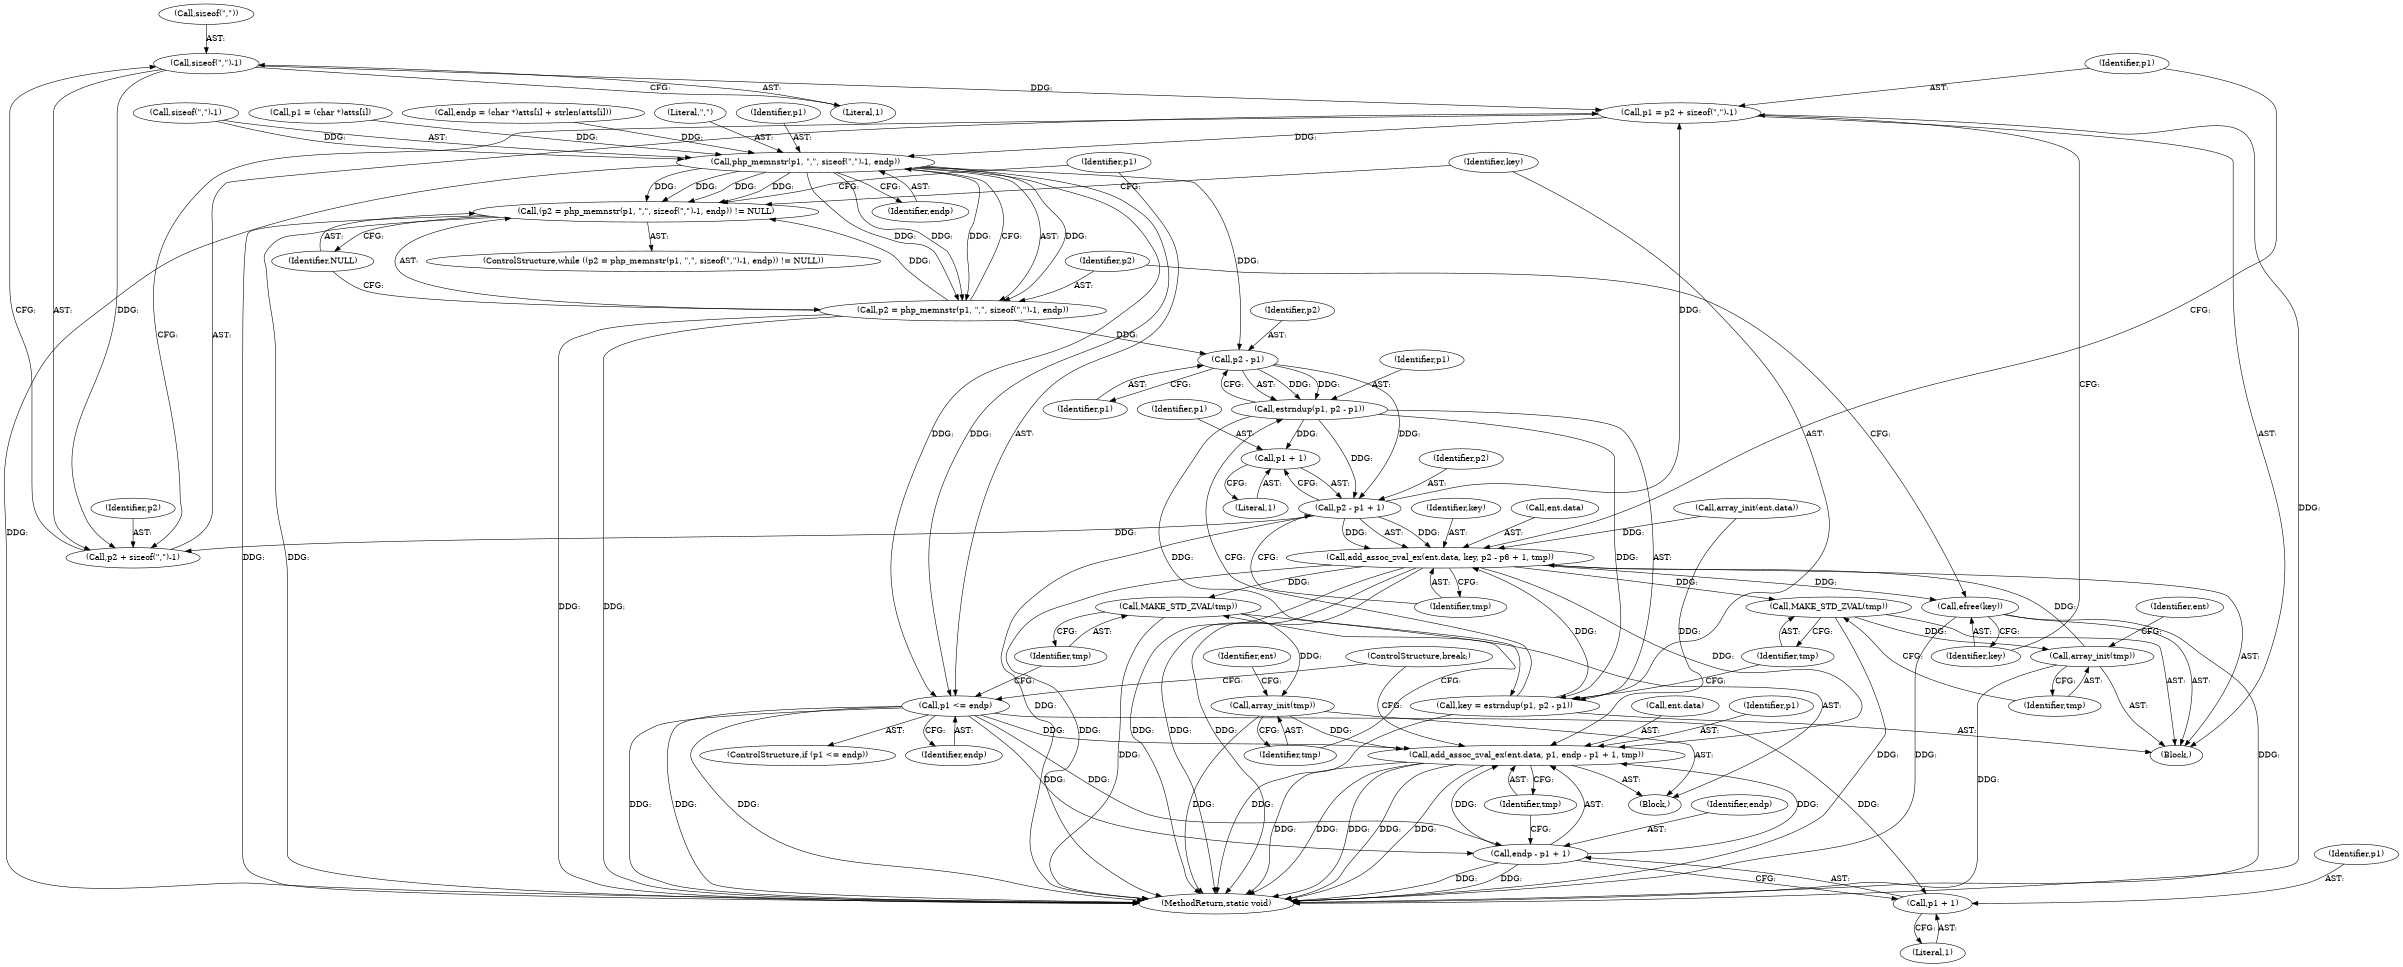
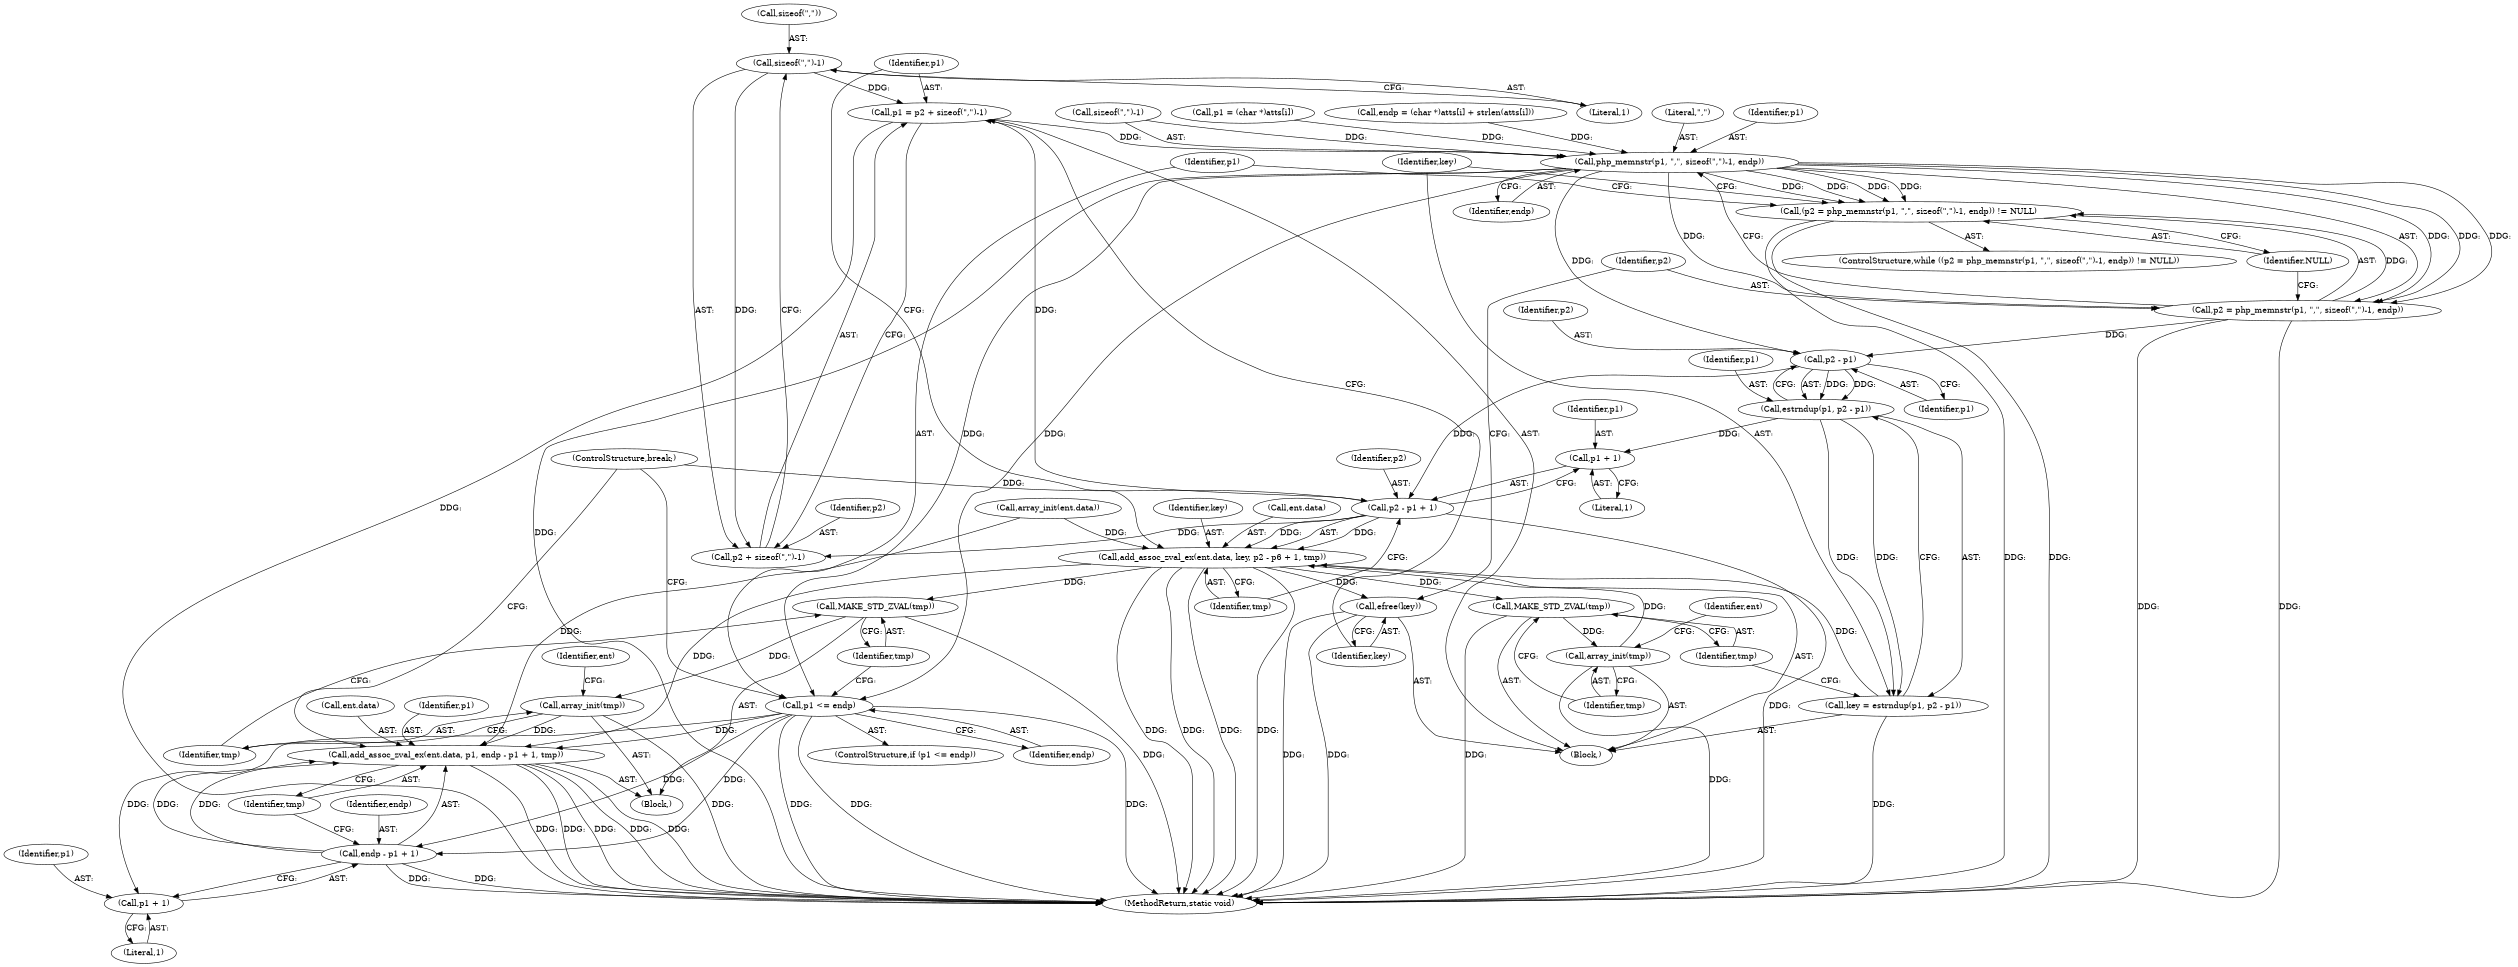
edge "(Call,estrndup(p1, p2 - p1))" -> "(Call,p2 - p1 + 1)": now "(ControlStructure,break;)" -> "(Call,p2 - p1 + 1)"
